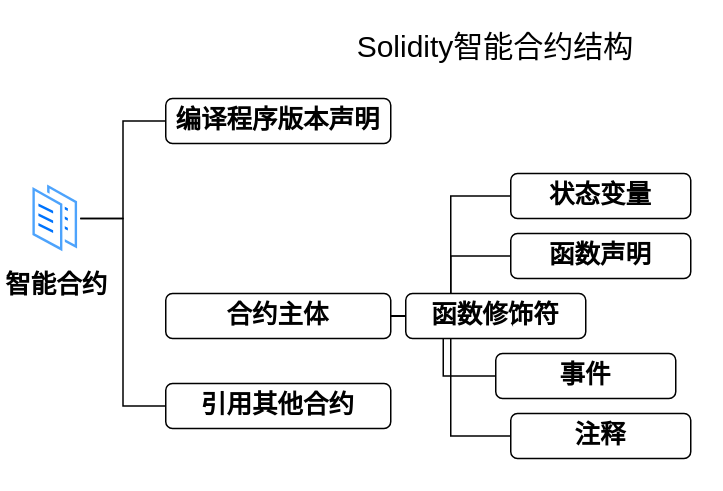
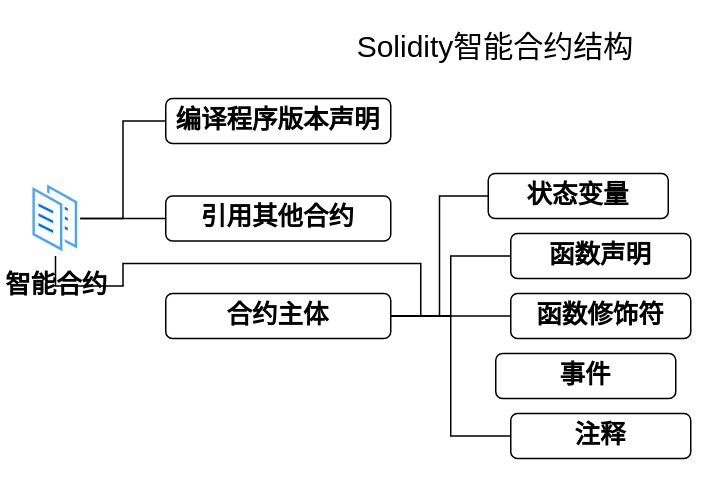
node "状态变量": moved (601, 196) -> (578, 196)
node "函数修饰符": moved (496, 316) -> (601, 316)
edge "合约主体" -- "事件": now "合约主体" -- "智能合约"
node "引用其他合约": moved (278, 406) -> (278, 218)
